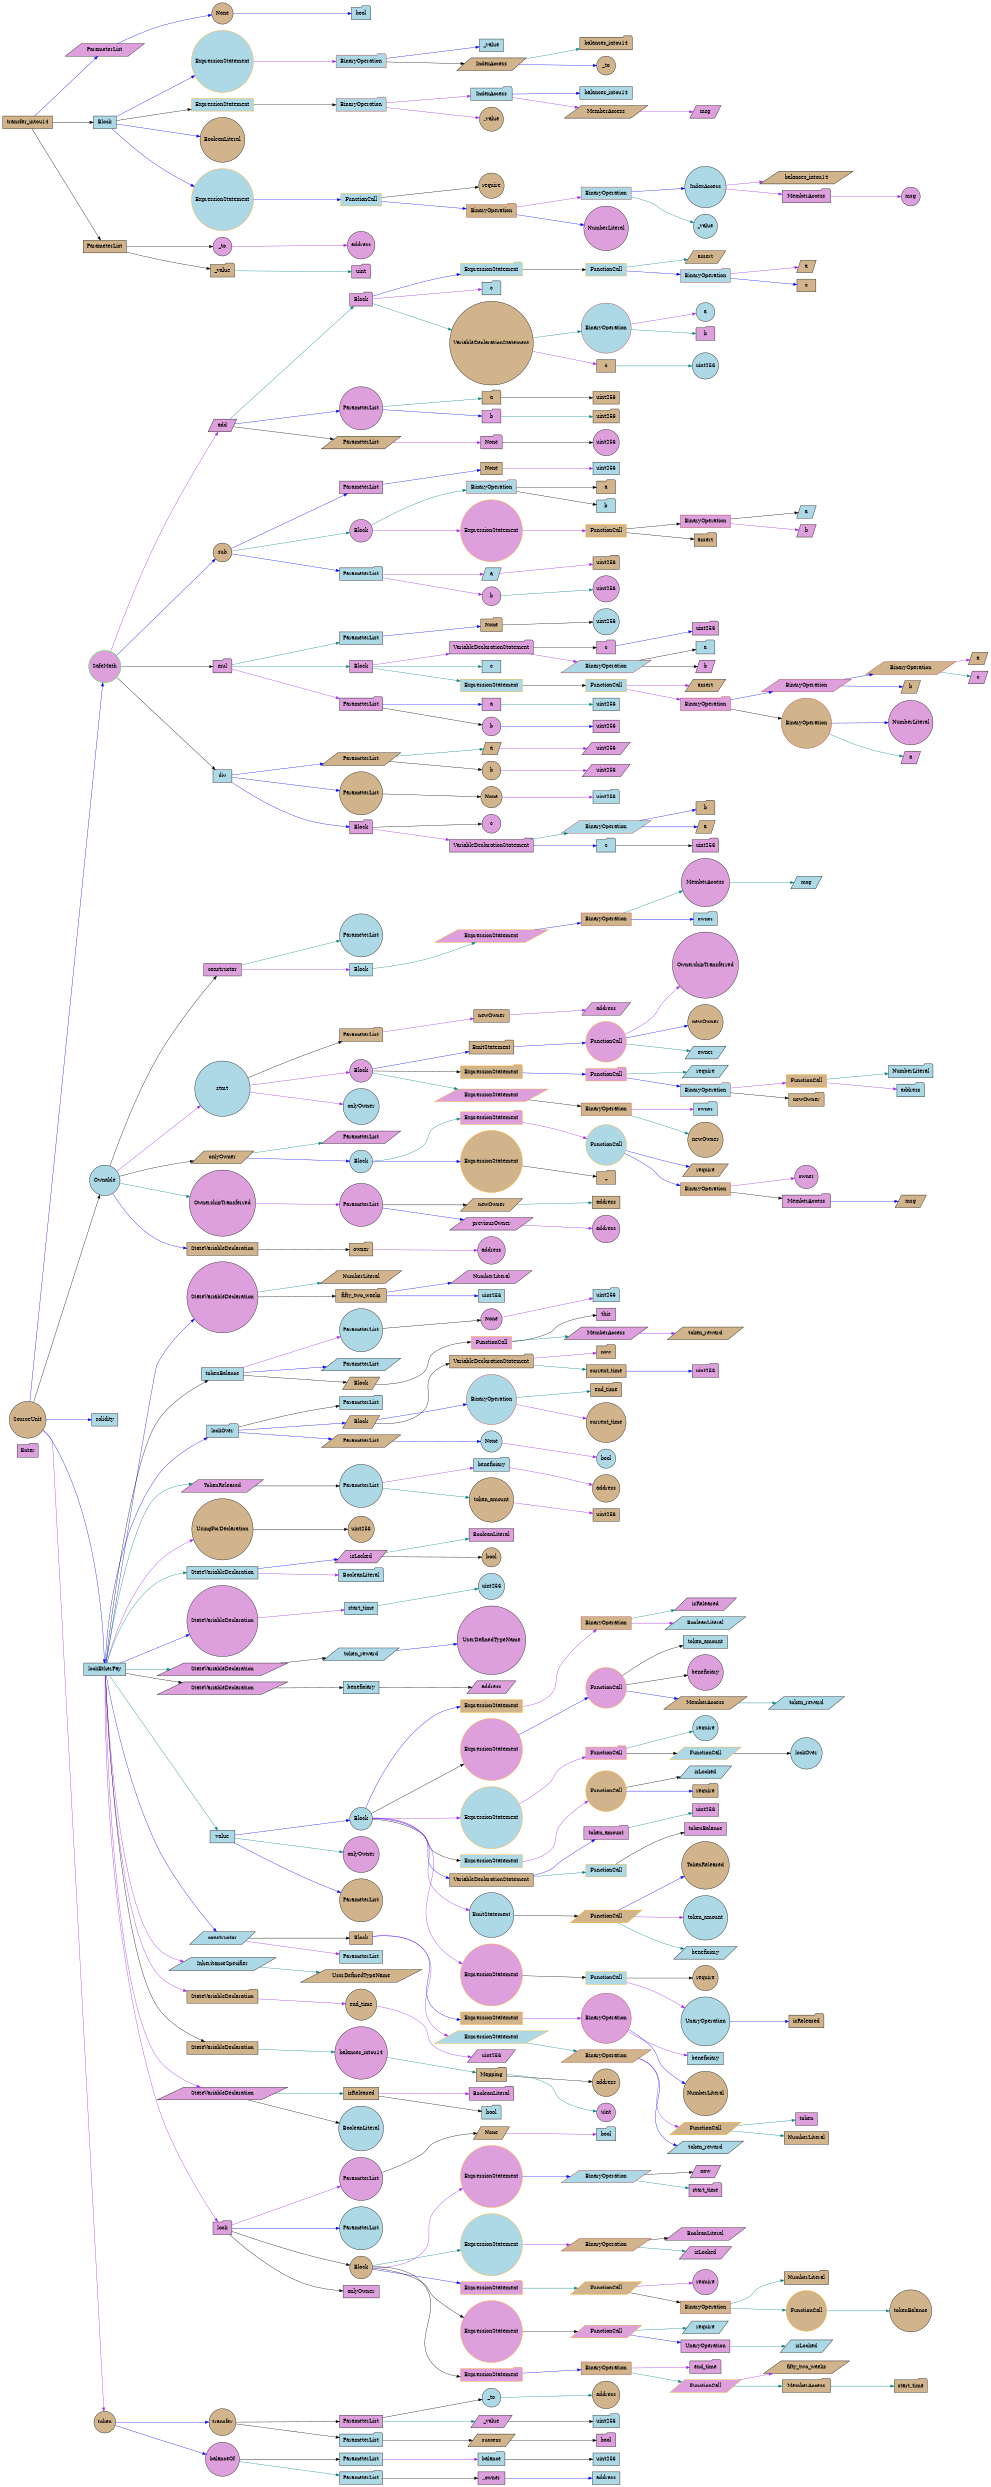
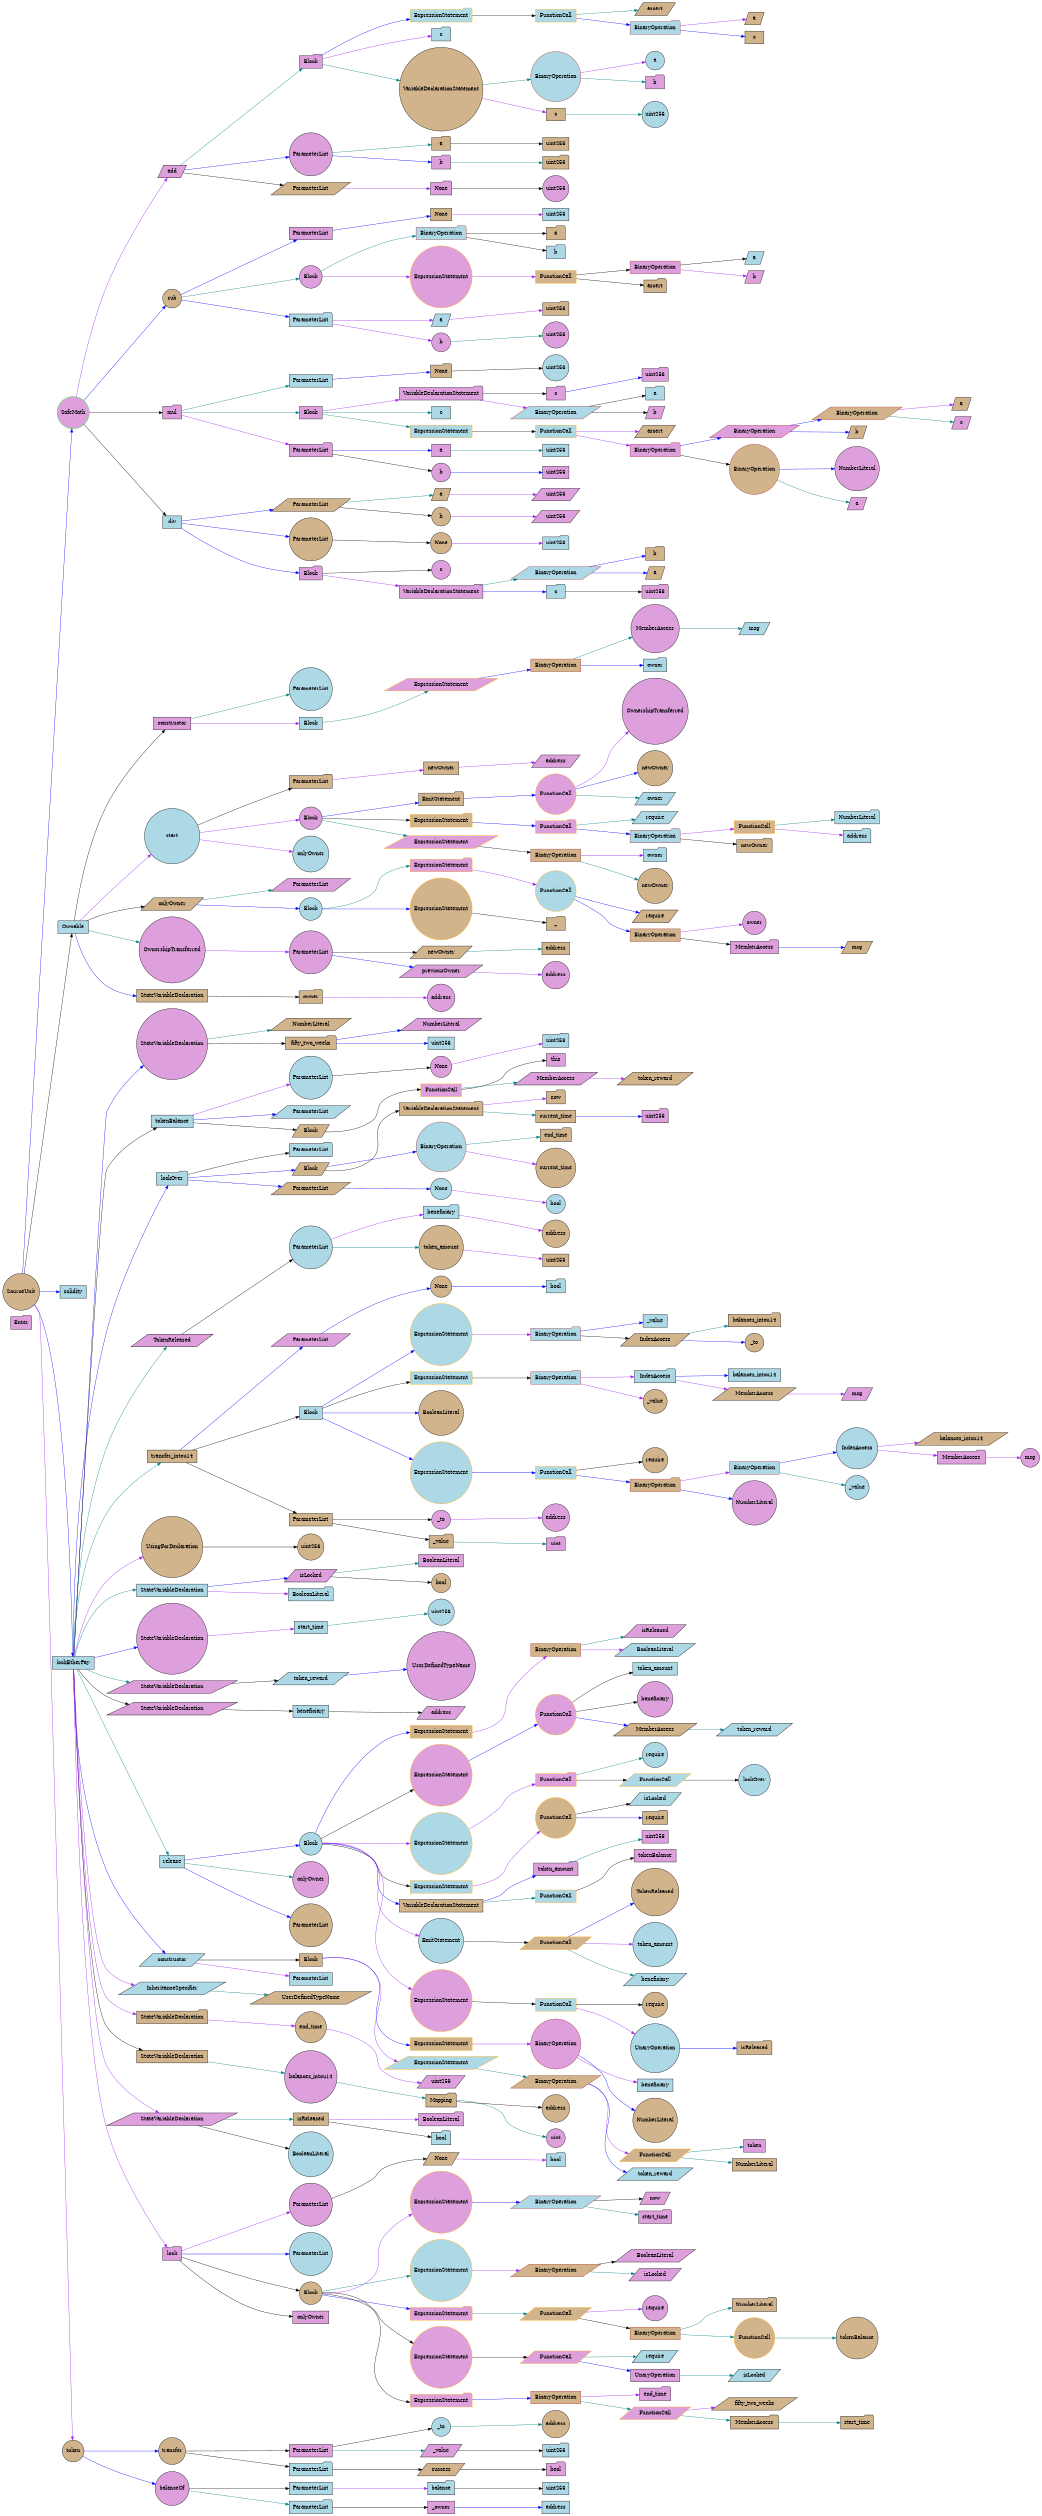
node "Ownable": shape circle -> box
edge "lockEtherPay" -> "transfer_intou14": added
node "value": label "value" -> "release"
